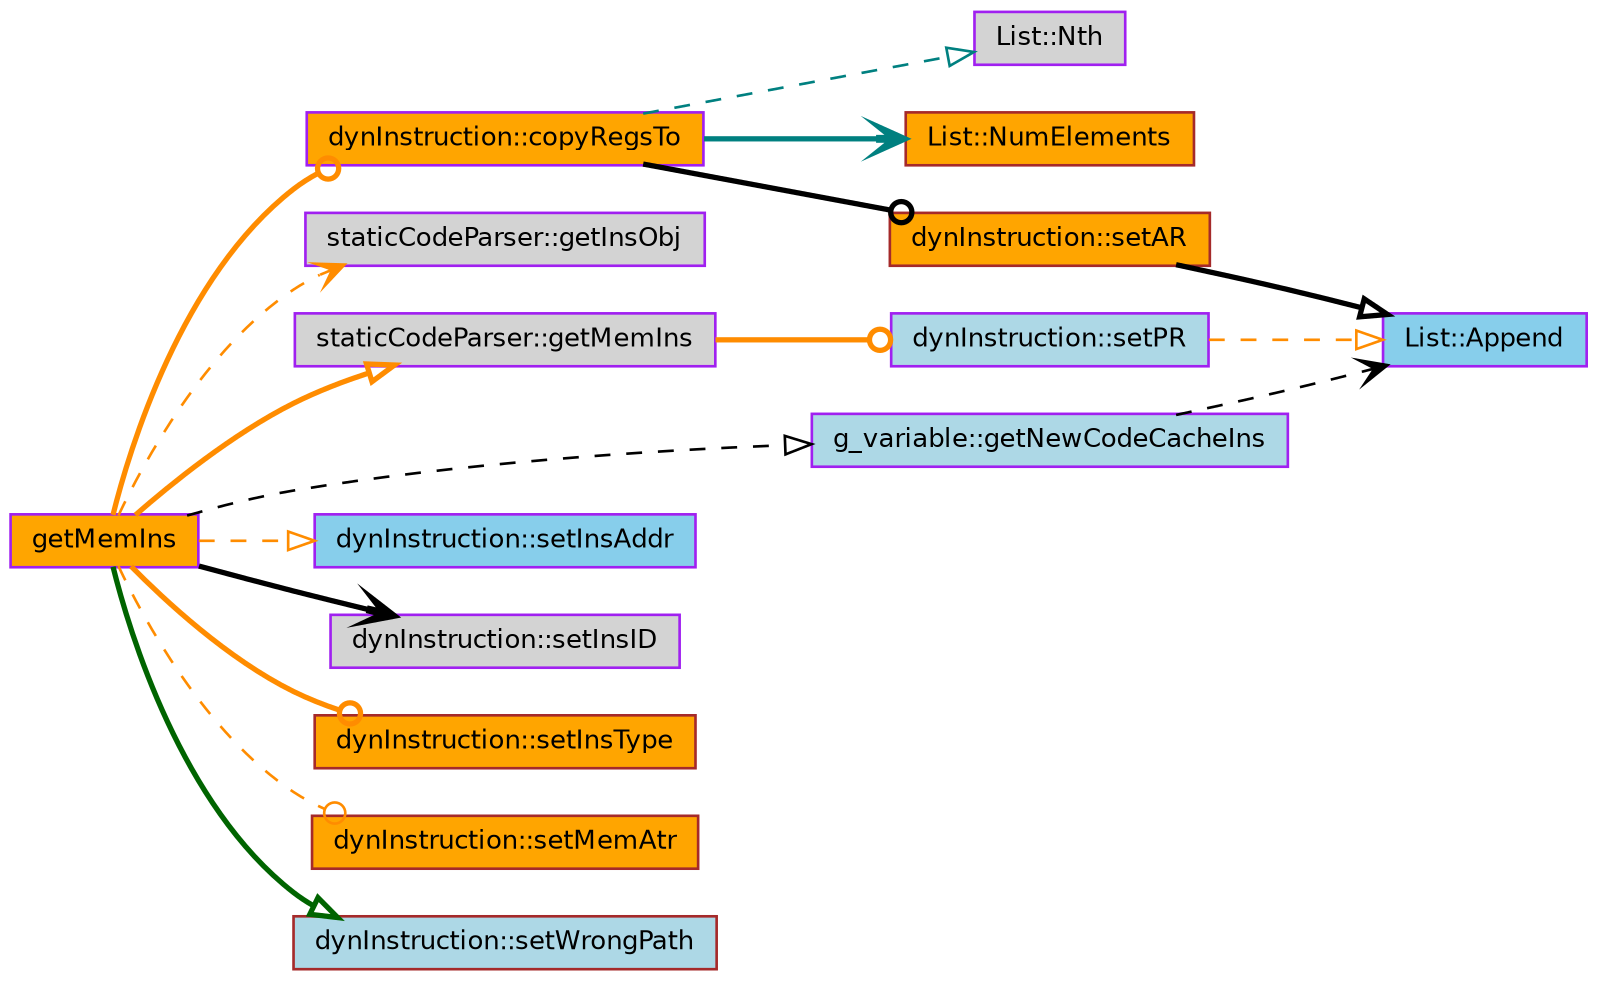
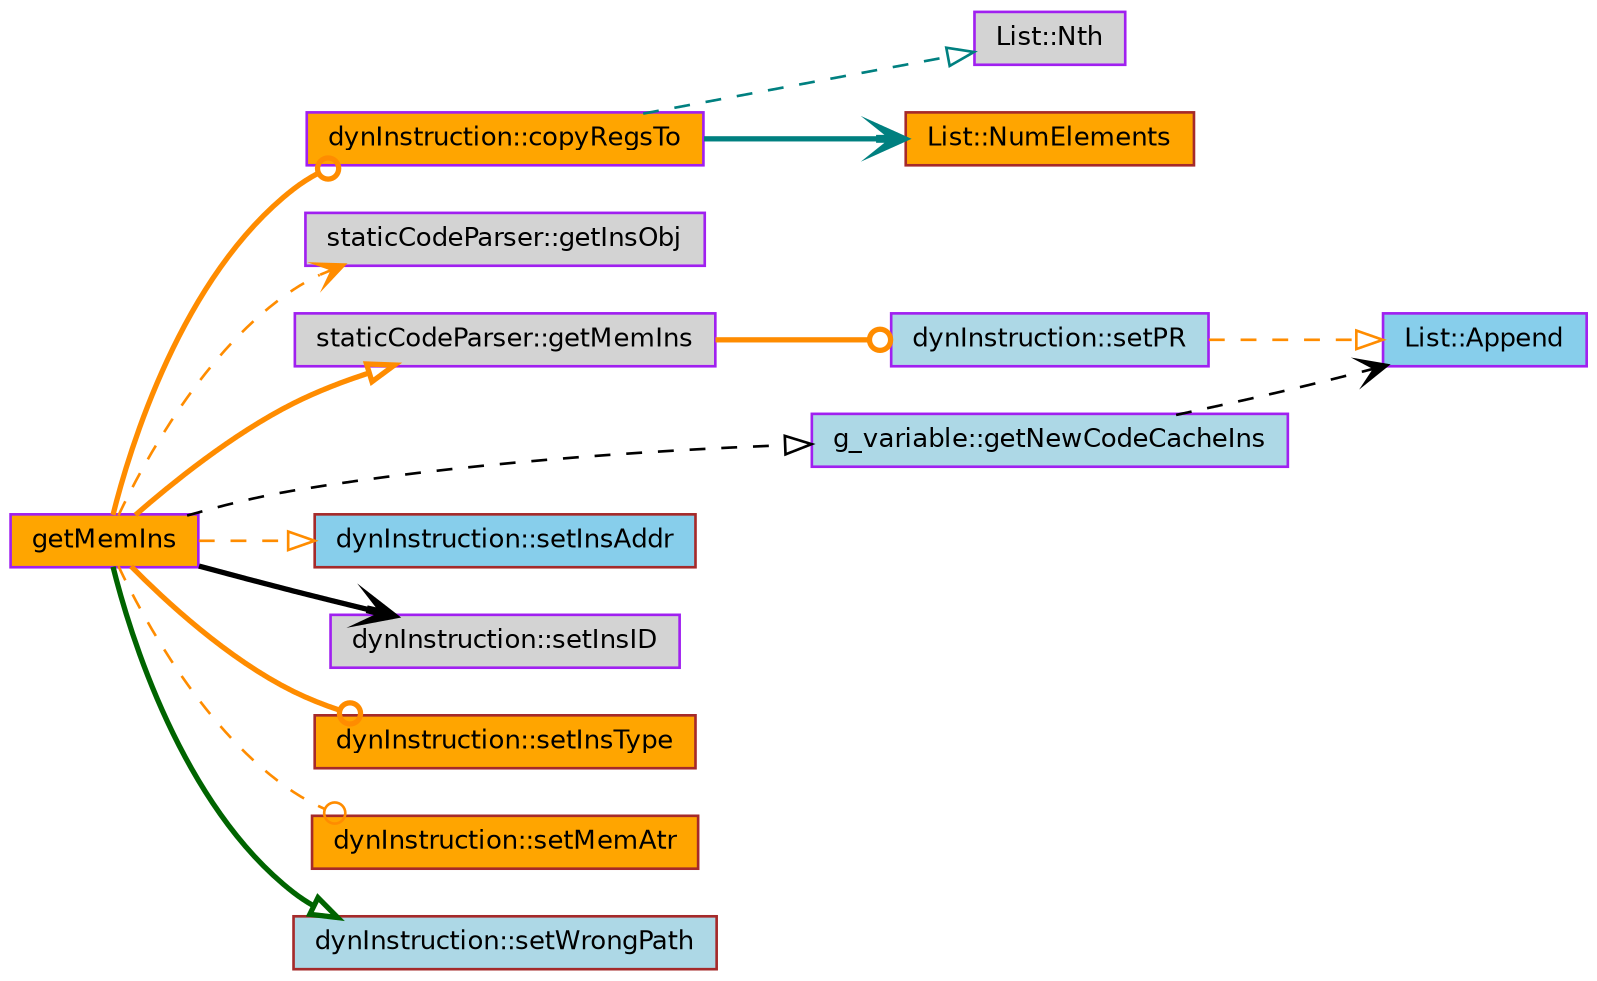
node "dynInstruction::setAR": removed
node "dynInstruction::setInsAddr": color purple -> brown
